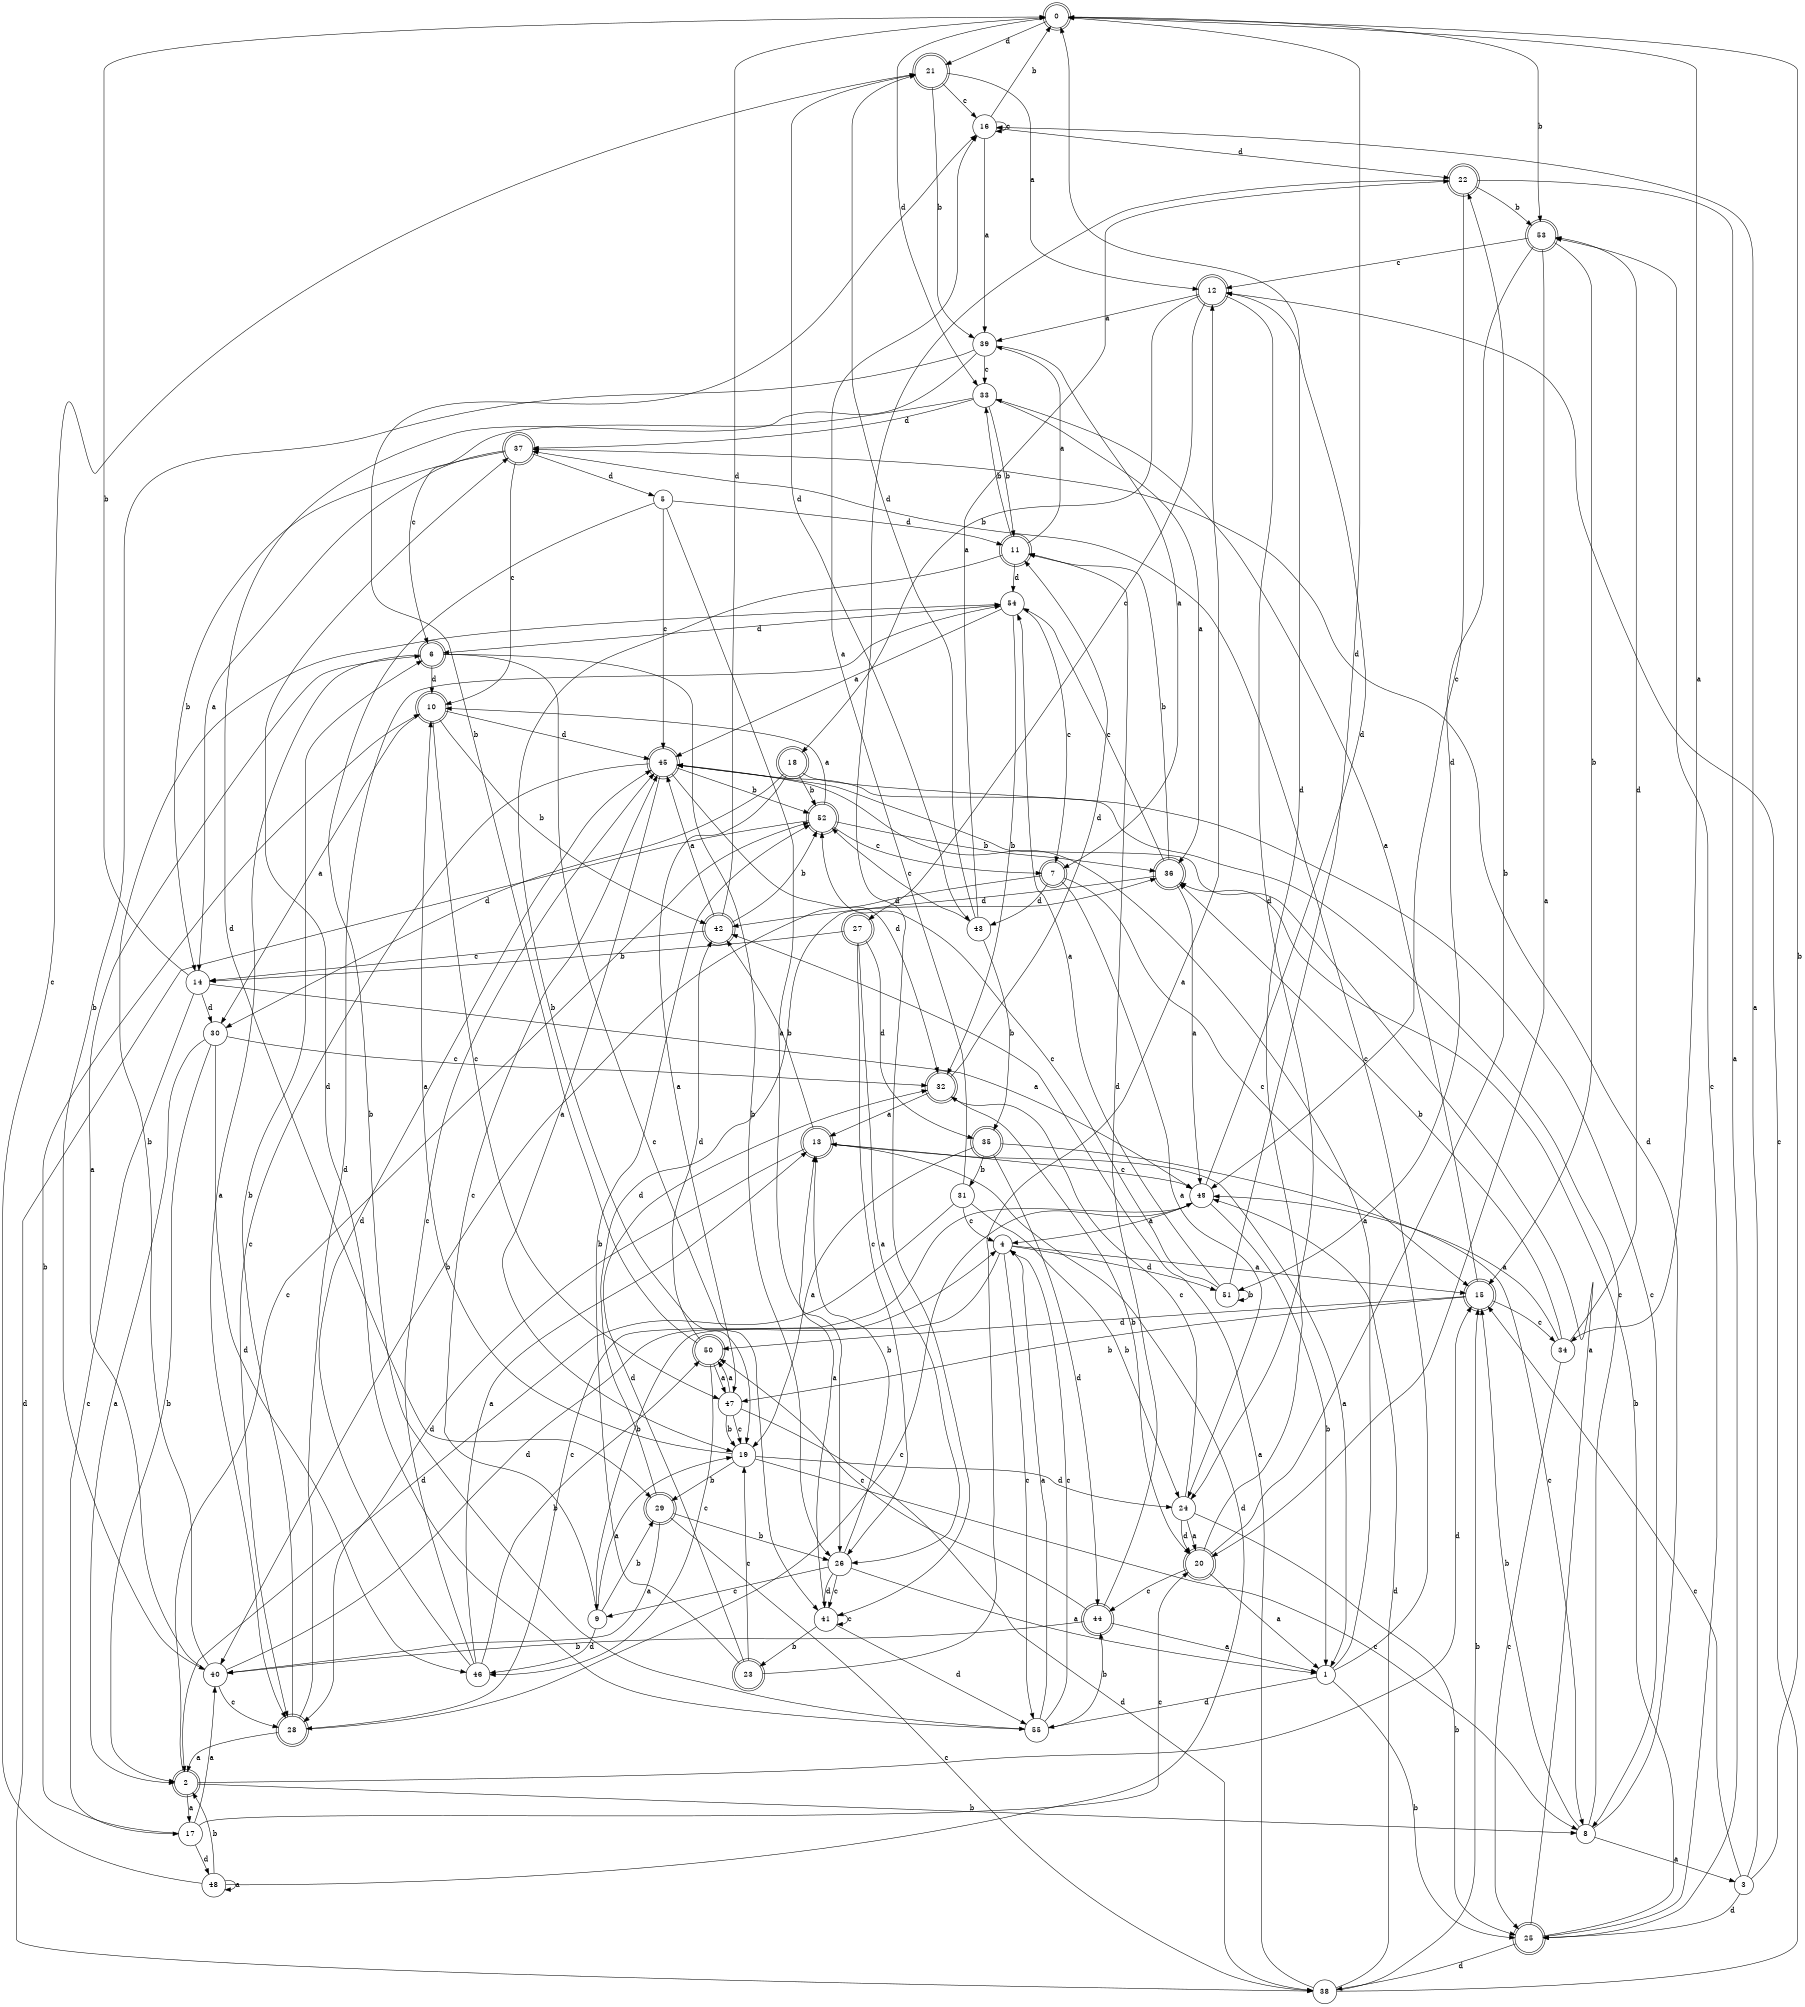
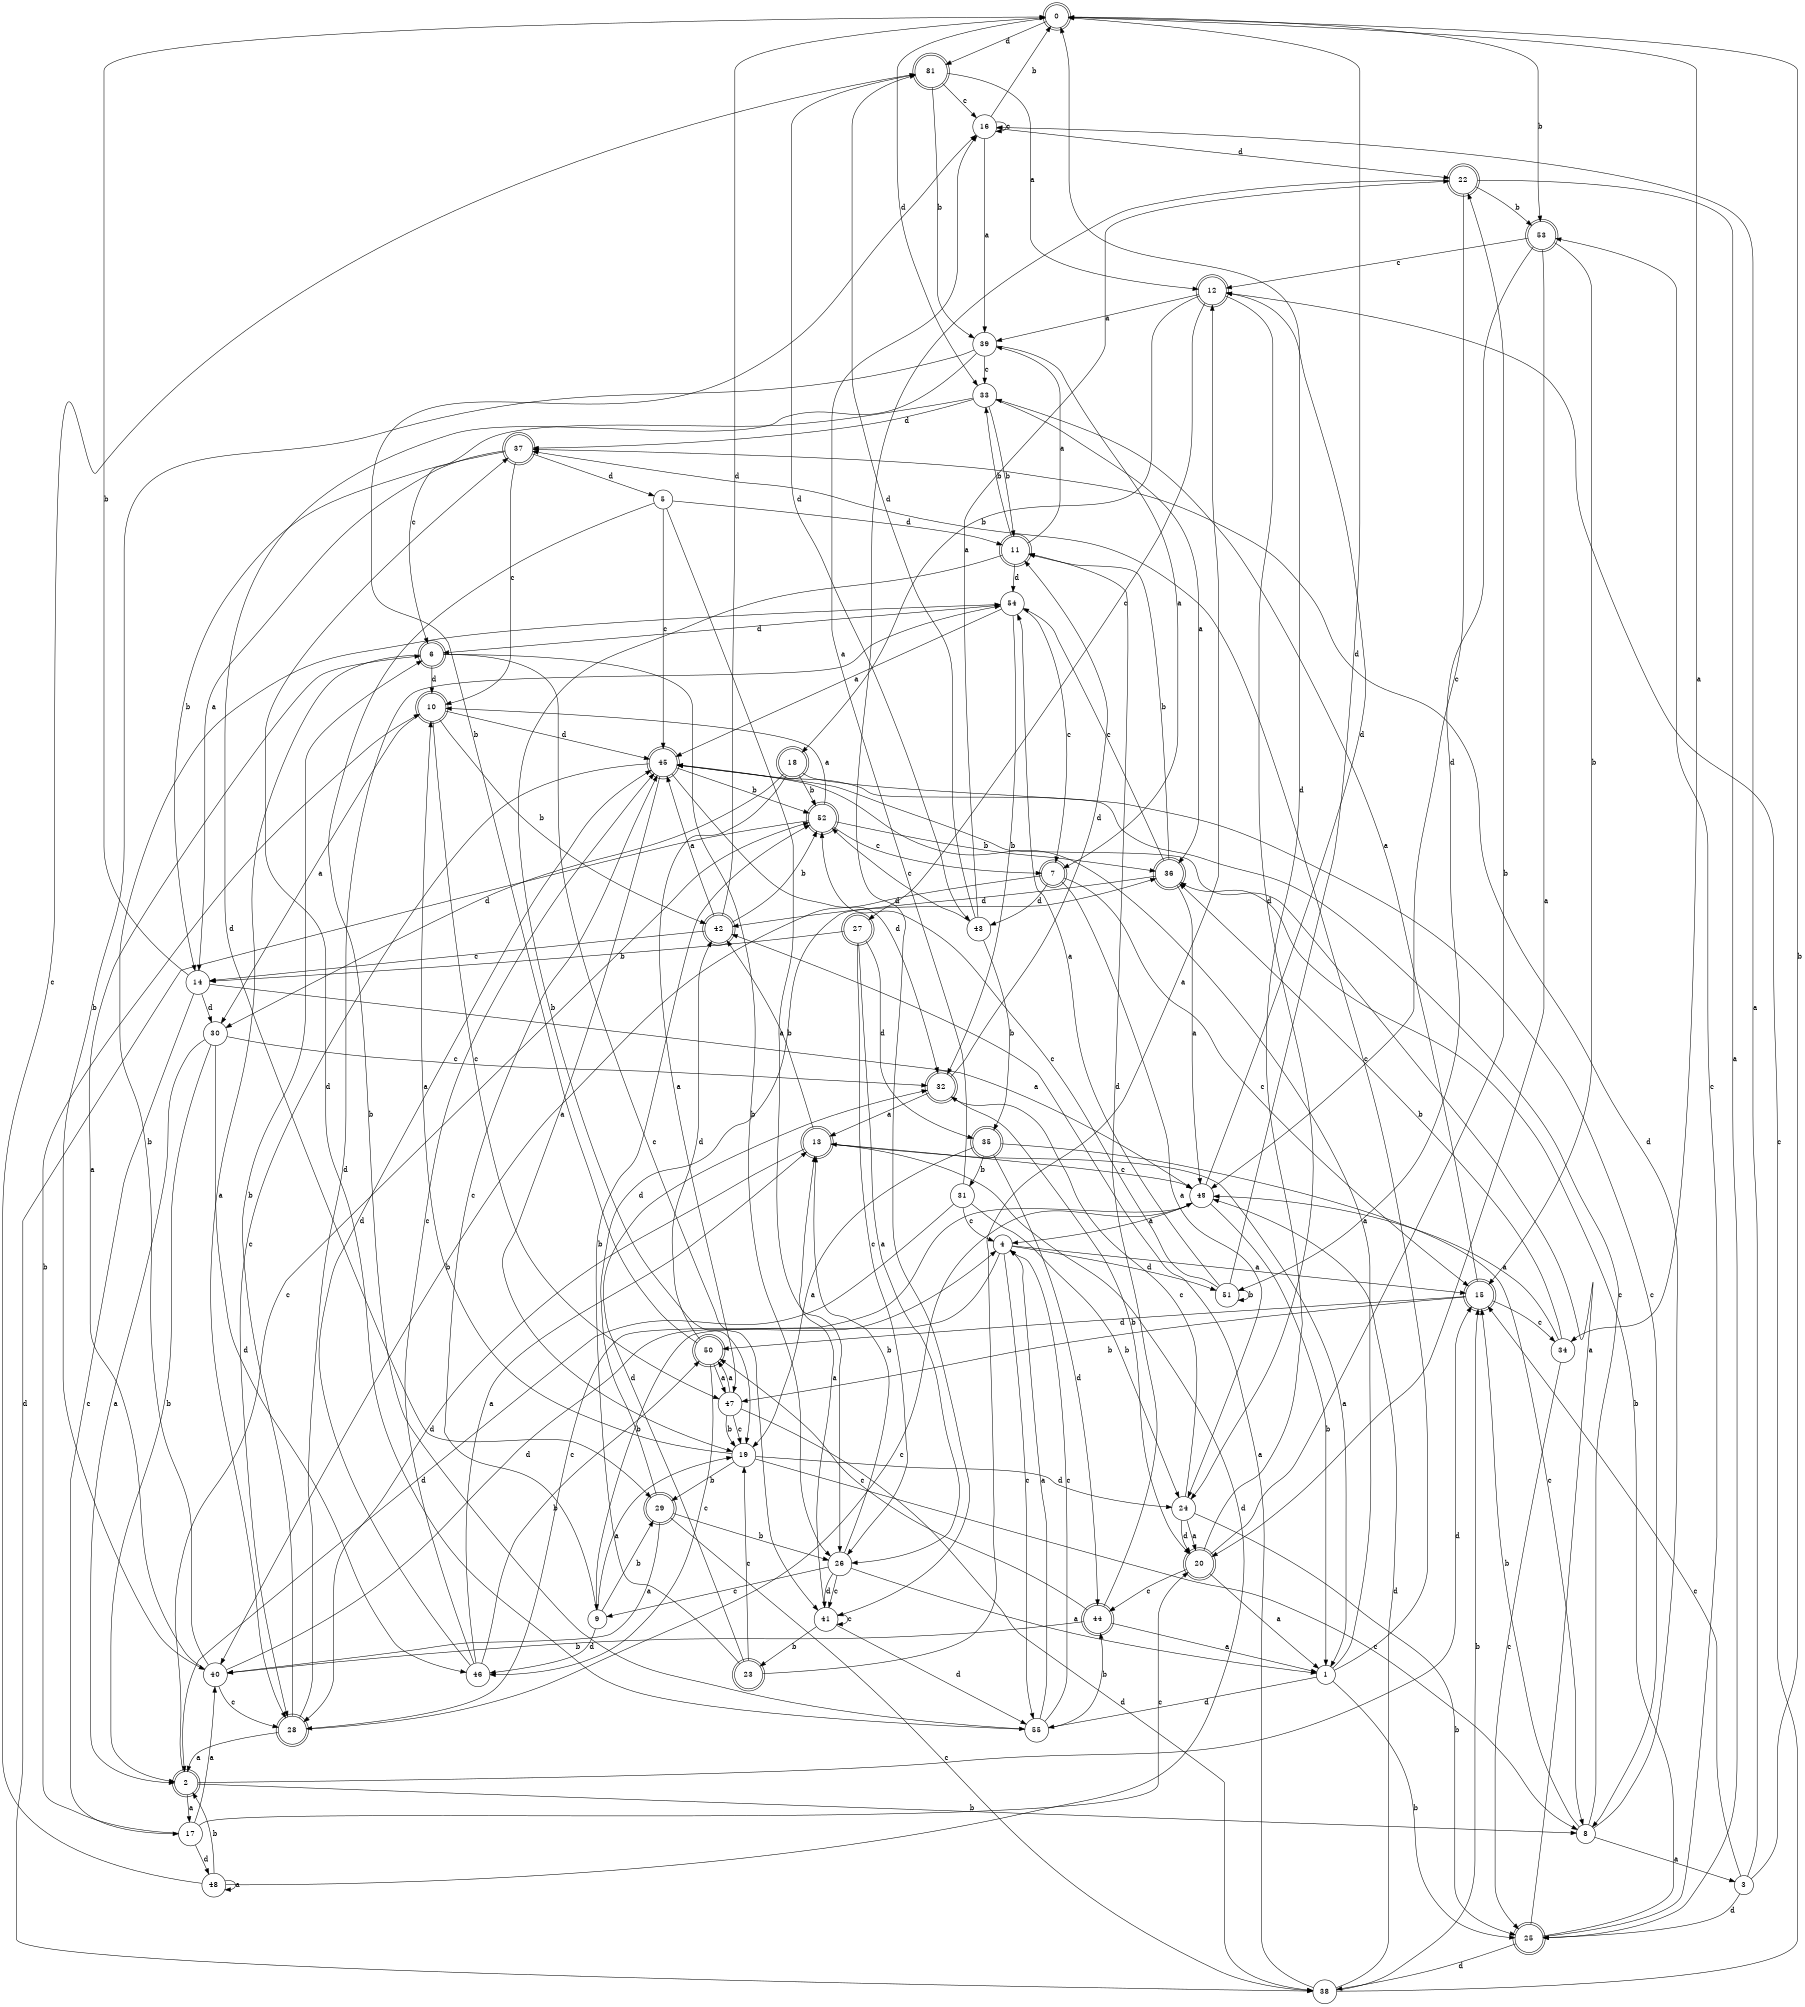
node "21": label "21" -> "81"
edge "34" -> "53": removed, label "d"
